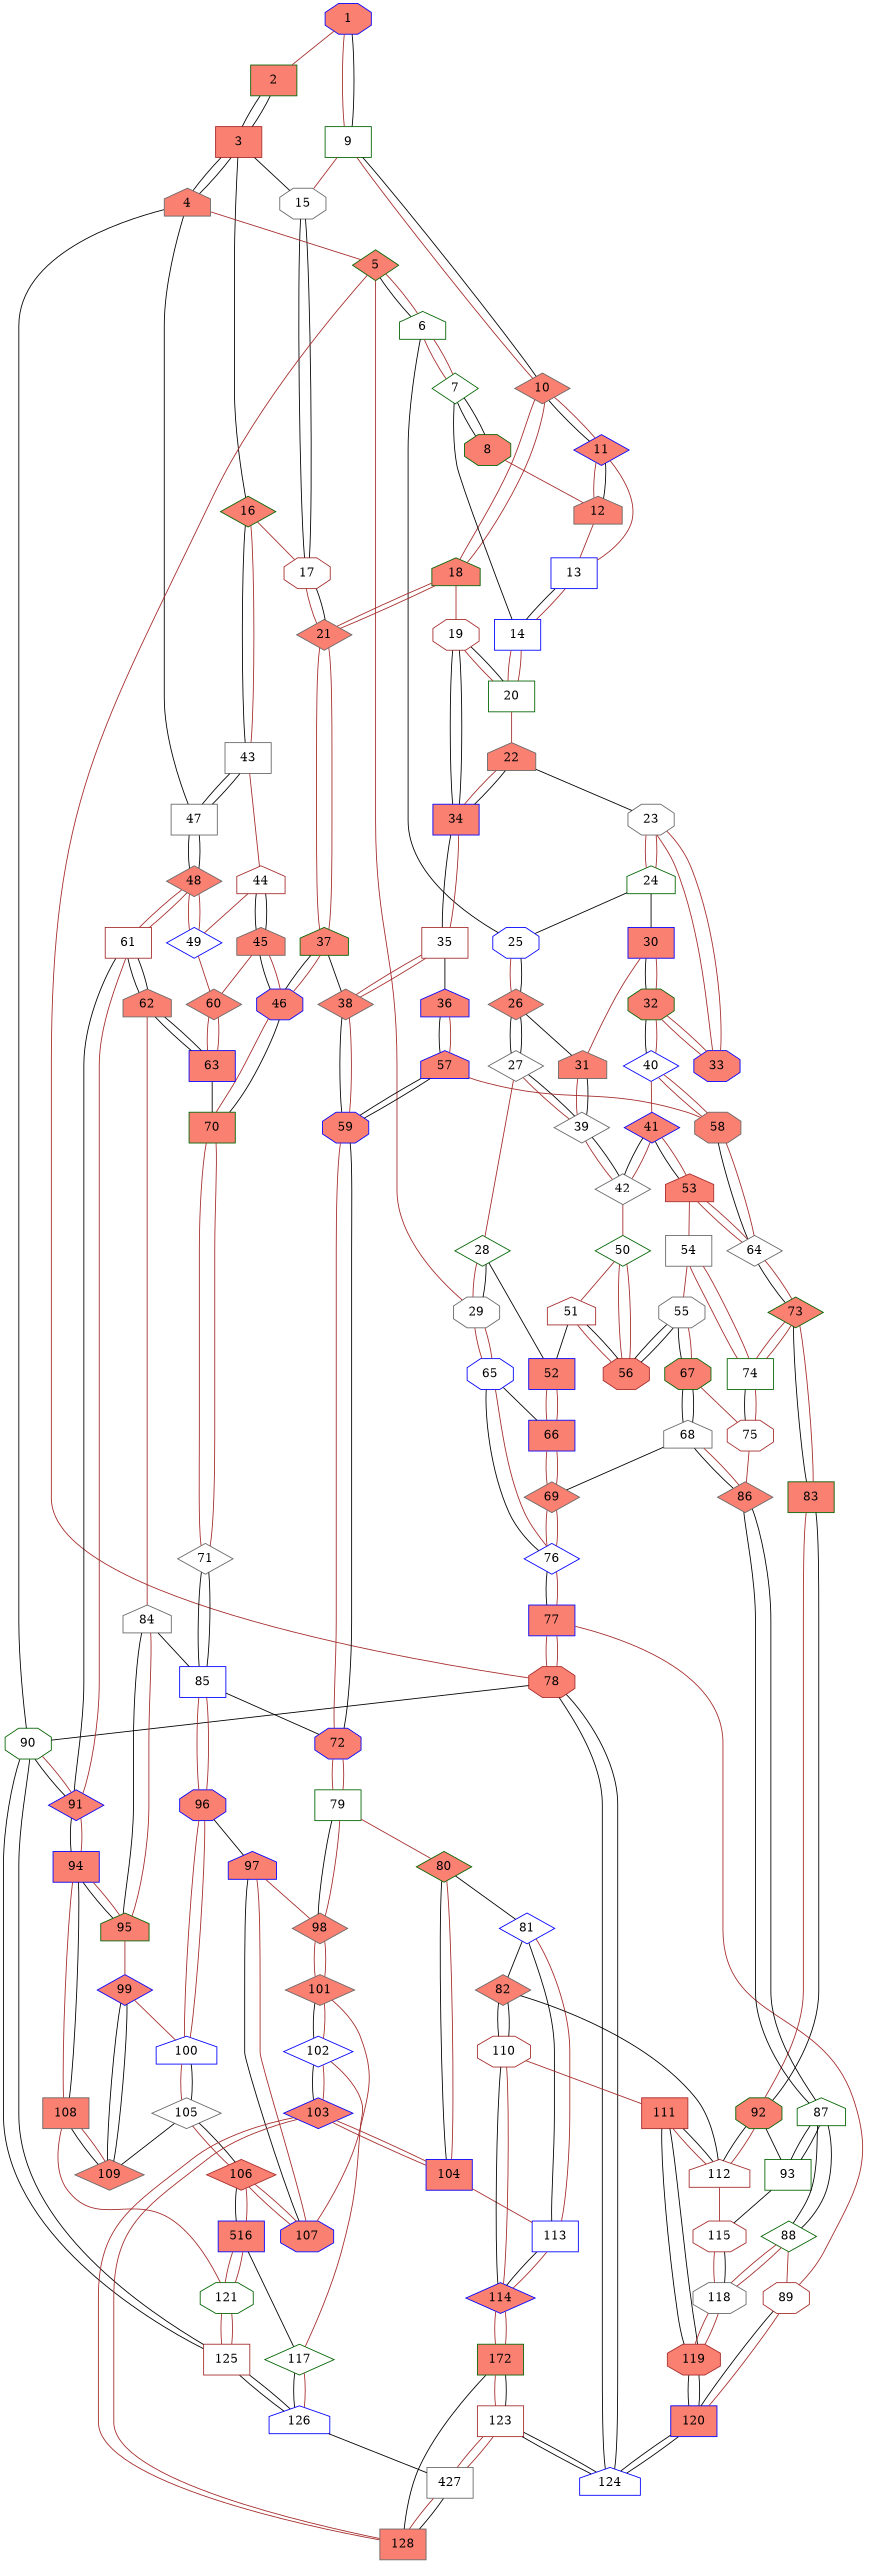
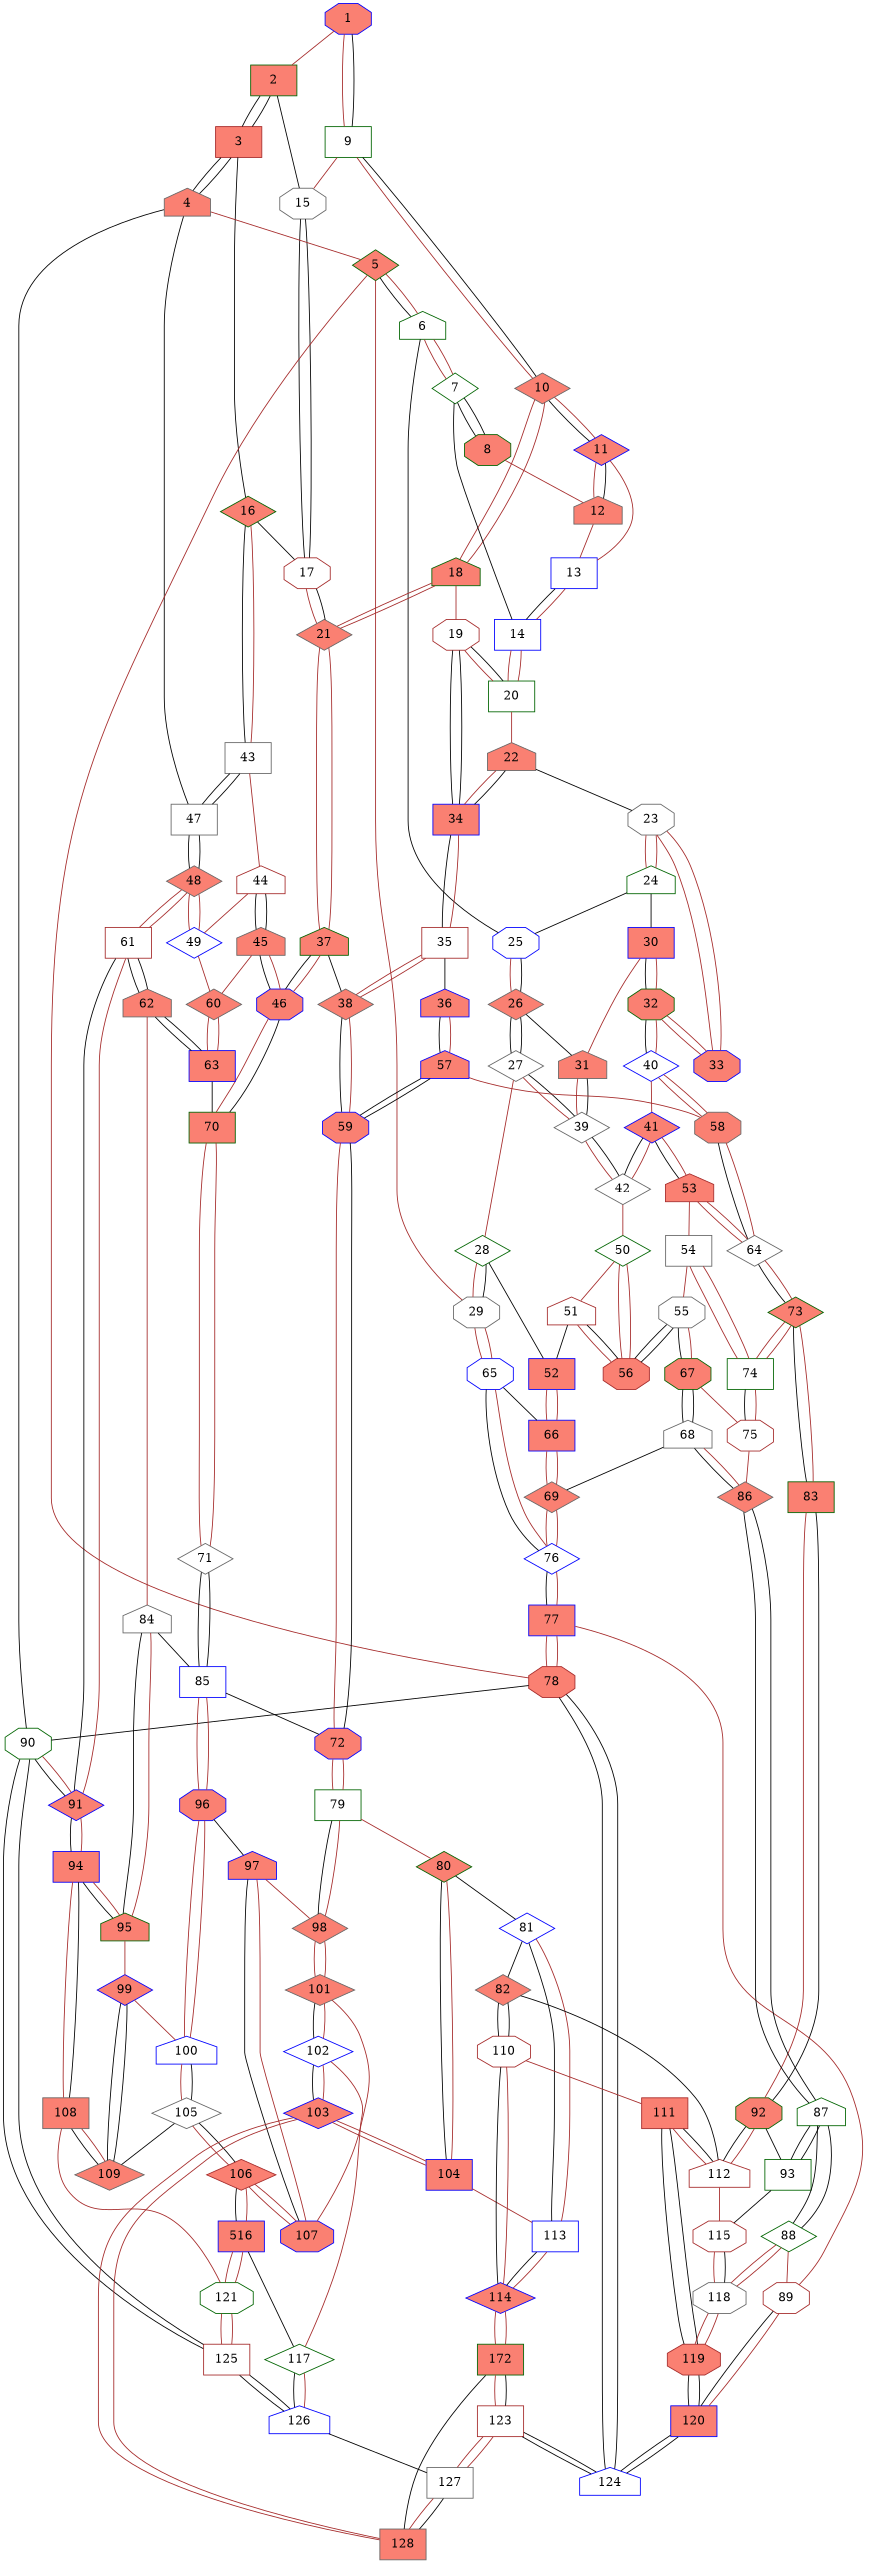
edge "3" -- "15": now "2" -- "15"
edge "16" -- "17": color brown -> black
node "427": label "427" -> "127"
